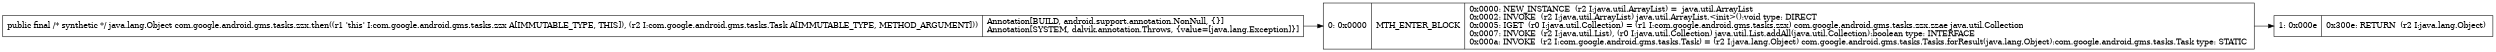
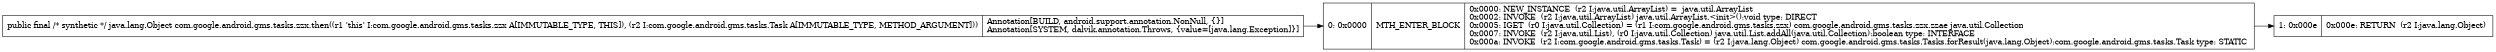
node "1: 0x000e": text "0x300e: RETURN  (r2 I:java.lang.Object)" -> "0x000e: RETURN  (r2 I:java.lang.Object)"
